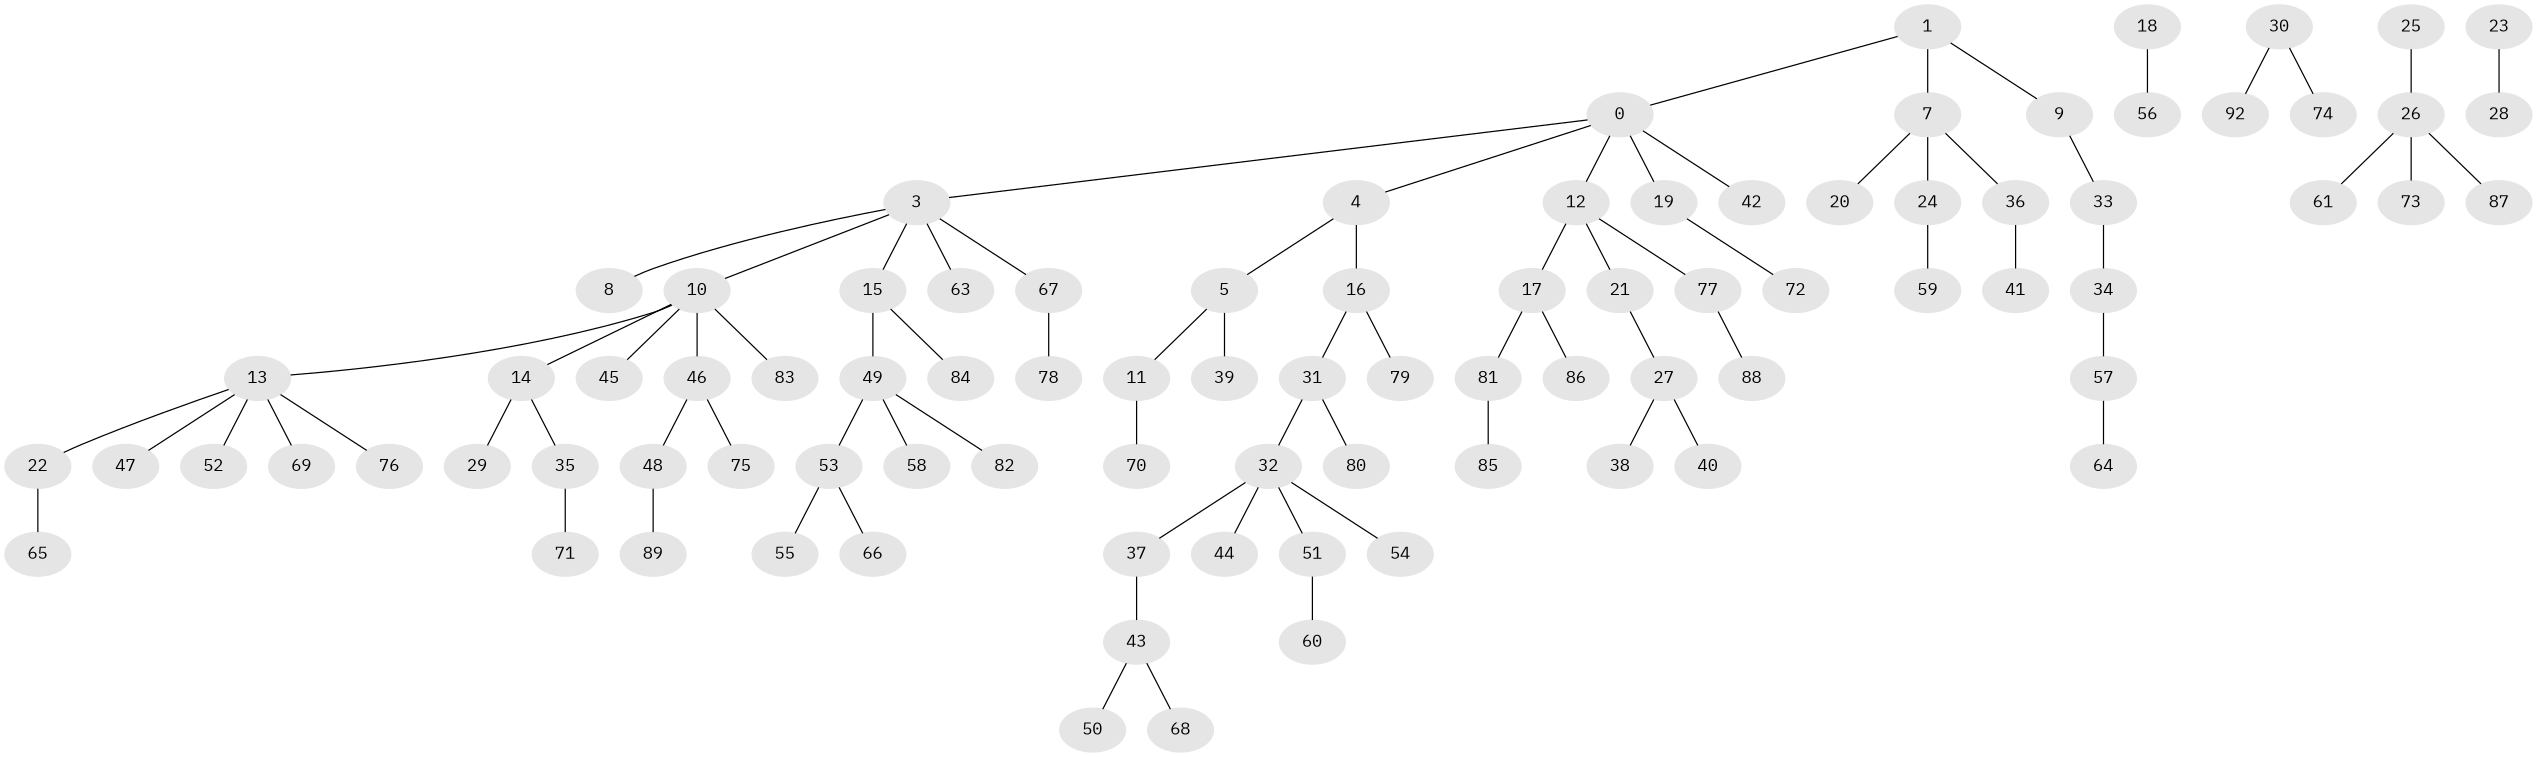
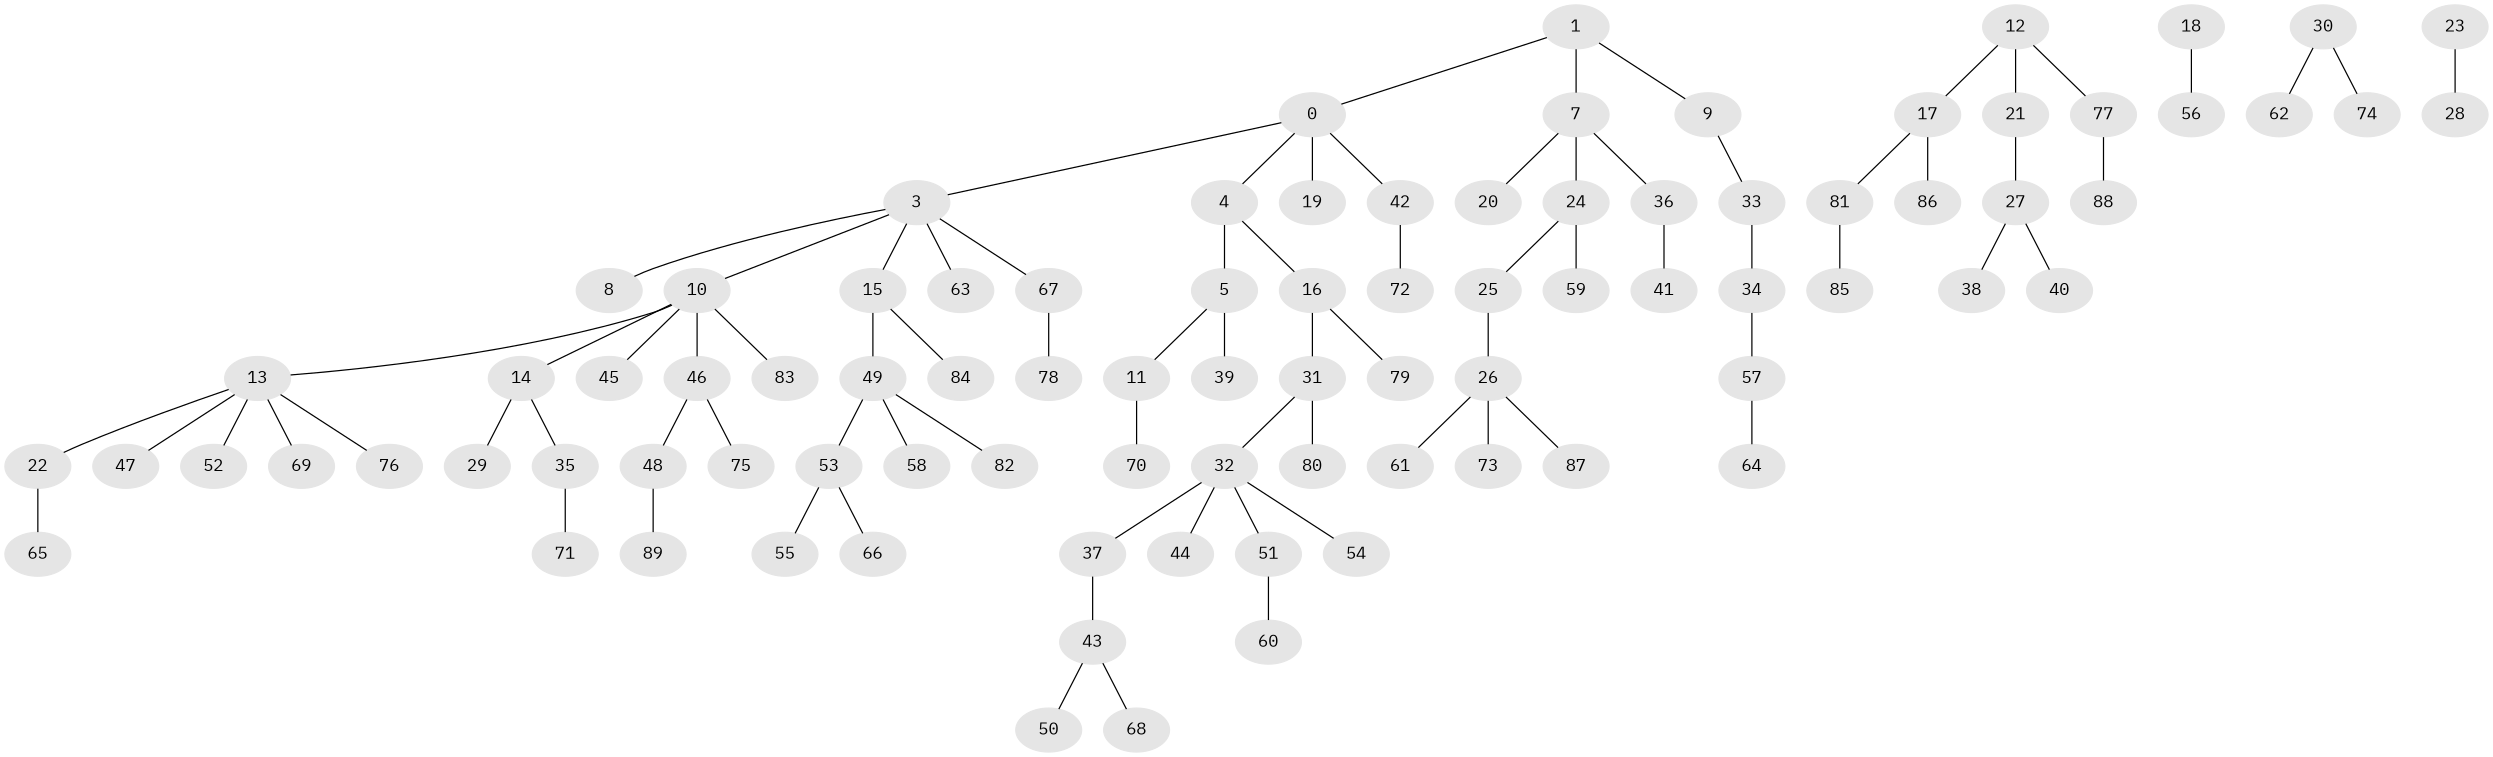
node "92": label "92" -> "62"
edge "0" -- "12": removed
edge "24" -- "25": added
edge "19" -- "72": now "42" -- "72"
